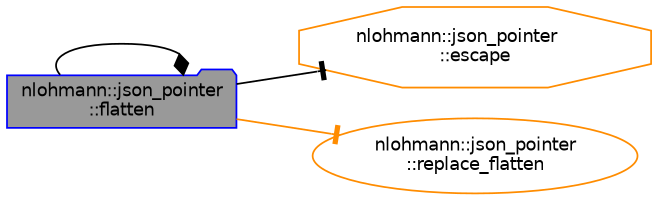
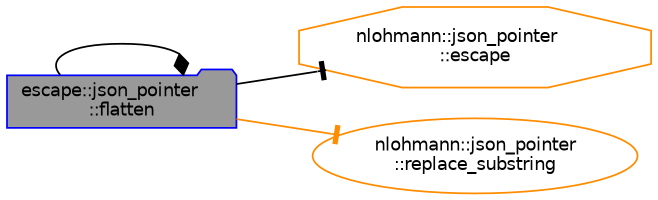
node "nlohmann::json_pointer ::flatten": label "nlohmann::json_pointer ::flatten" -> "escape::json_pointer ::flatten"
node "nlohmann::json_pointer ::replace_flatten": label "nlohmann::json_pointer ::replace_flatten" -> "nlohmann::json_pointer ::replace_substring"
